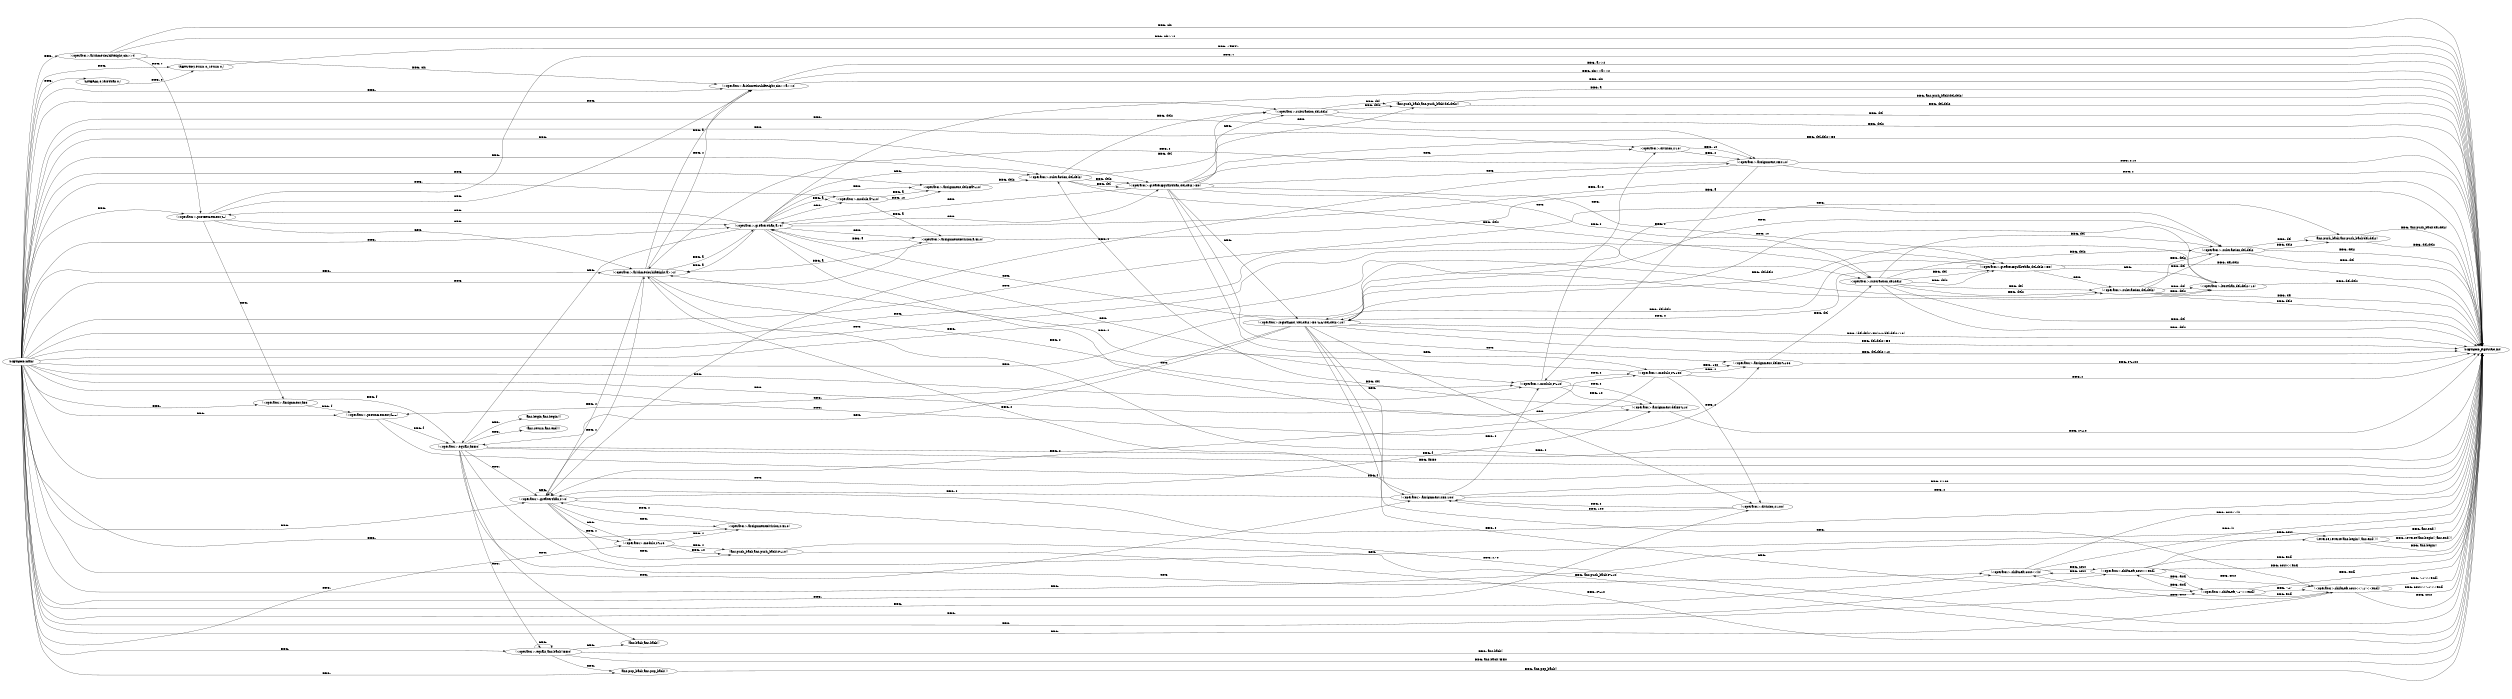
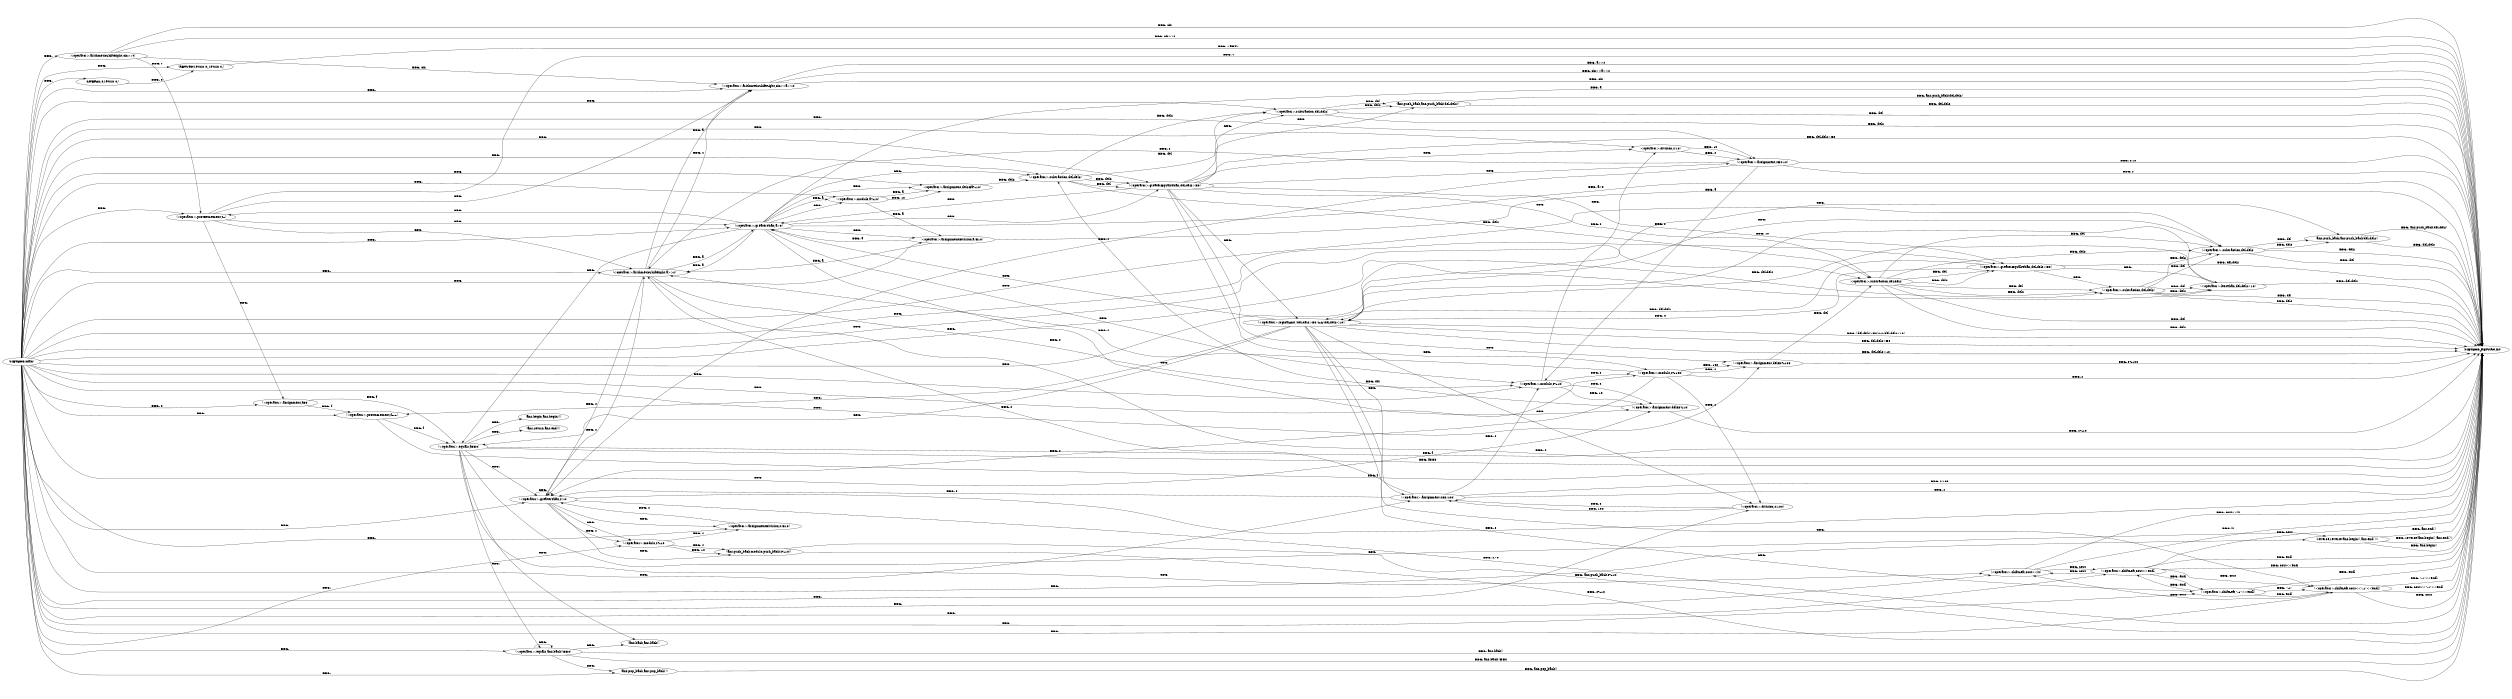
node "(LITERAL,0,lessThan 0;)": label "(LITERAL,0,lessThan 0;)" -> "(LITERAL,0,return 0;)"
edge "(METHOD,main)" -> "(<operator>.assignment,f=0)": label "DDG: " -> "DDG: 0"
node "(ans.push_back,ans.push_back(s%10))": label "(ans.push_back,ans.push_back(s%10))" -> "(ans.push_back,modulo.push_back(s%10))"
